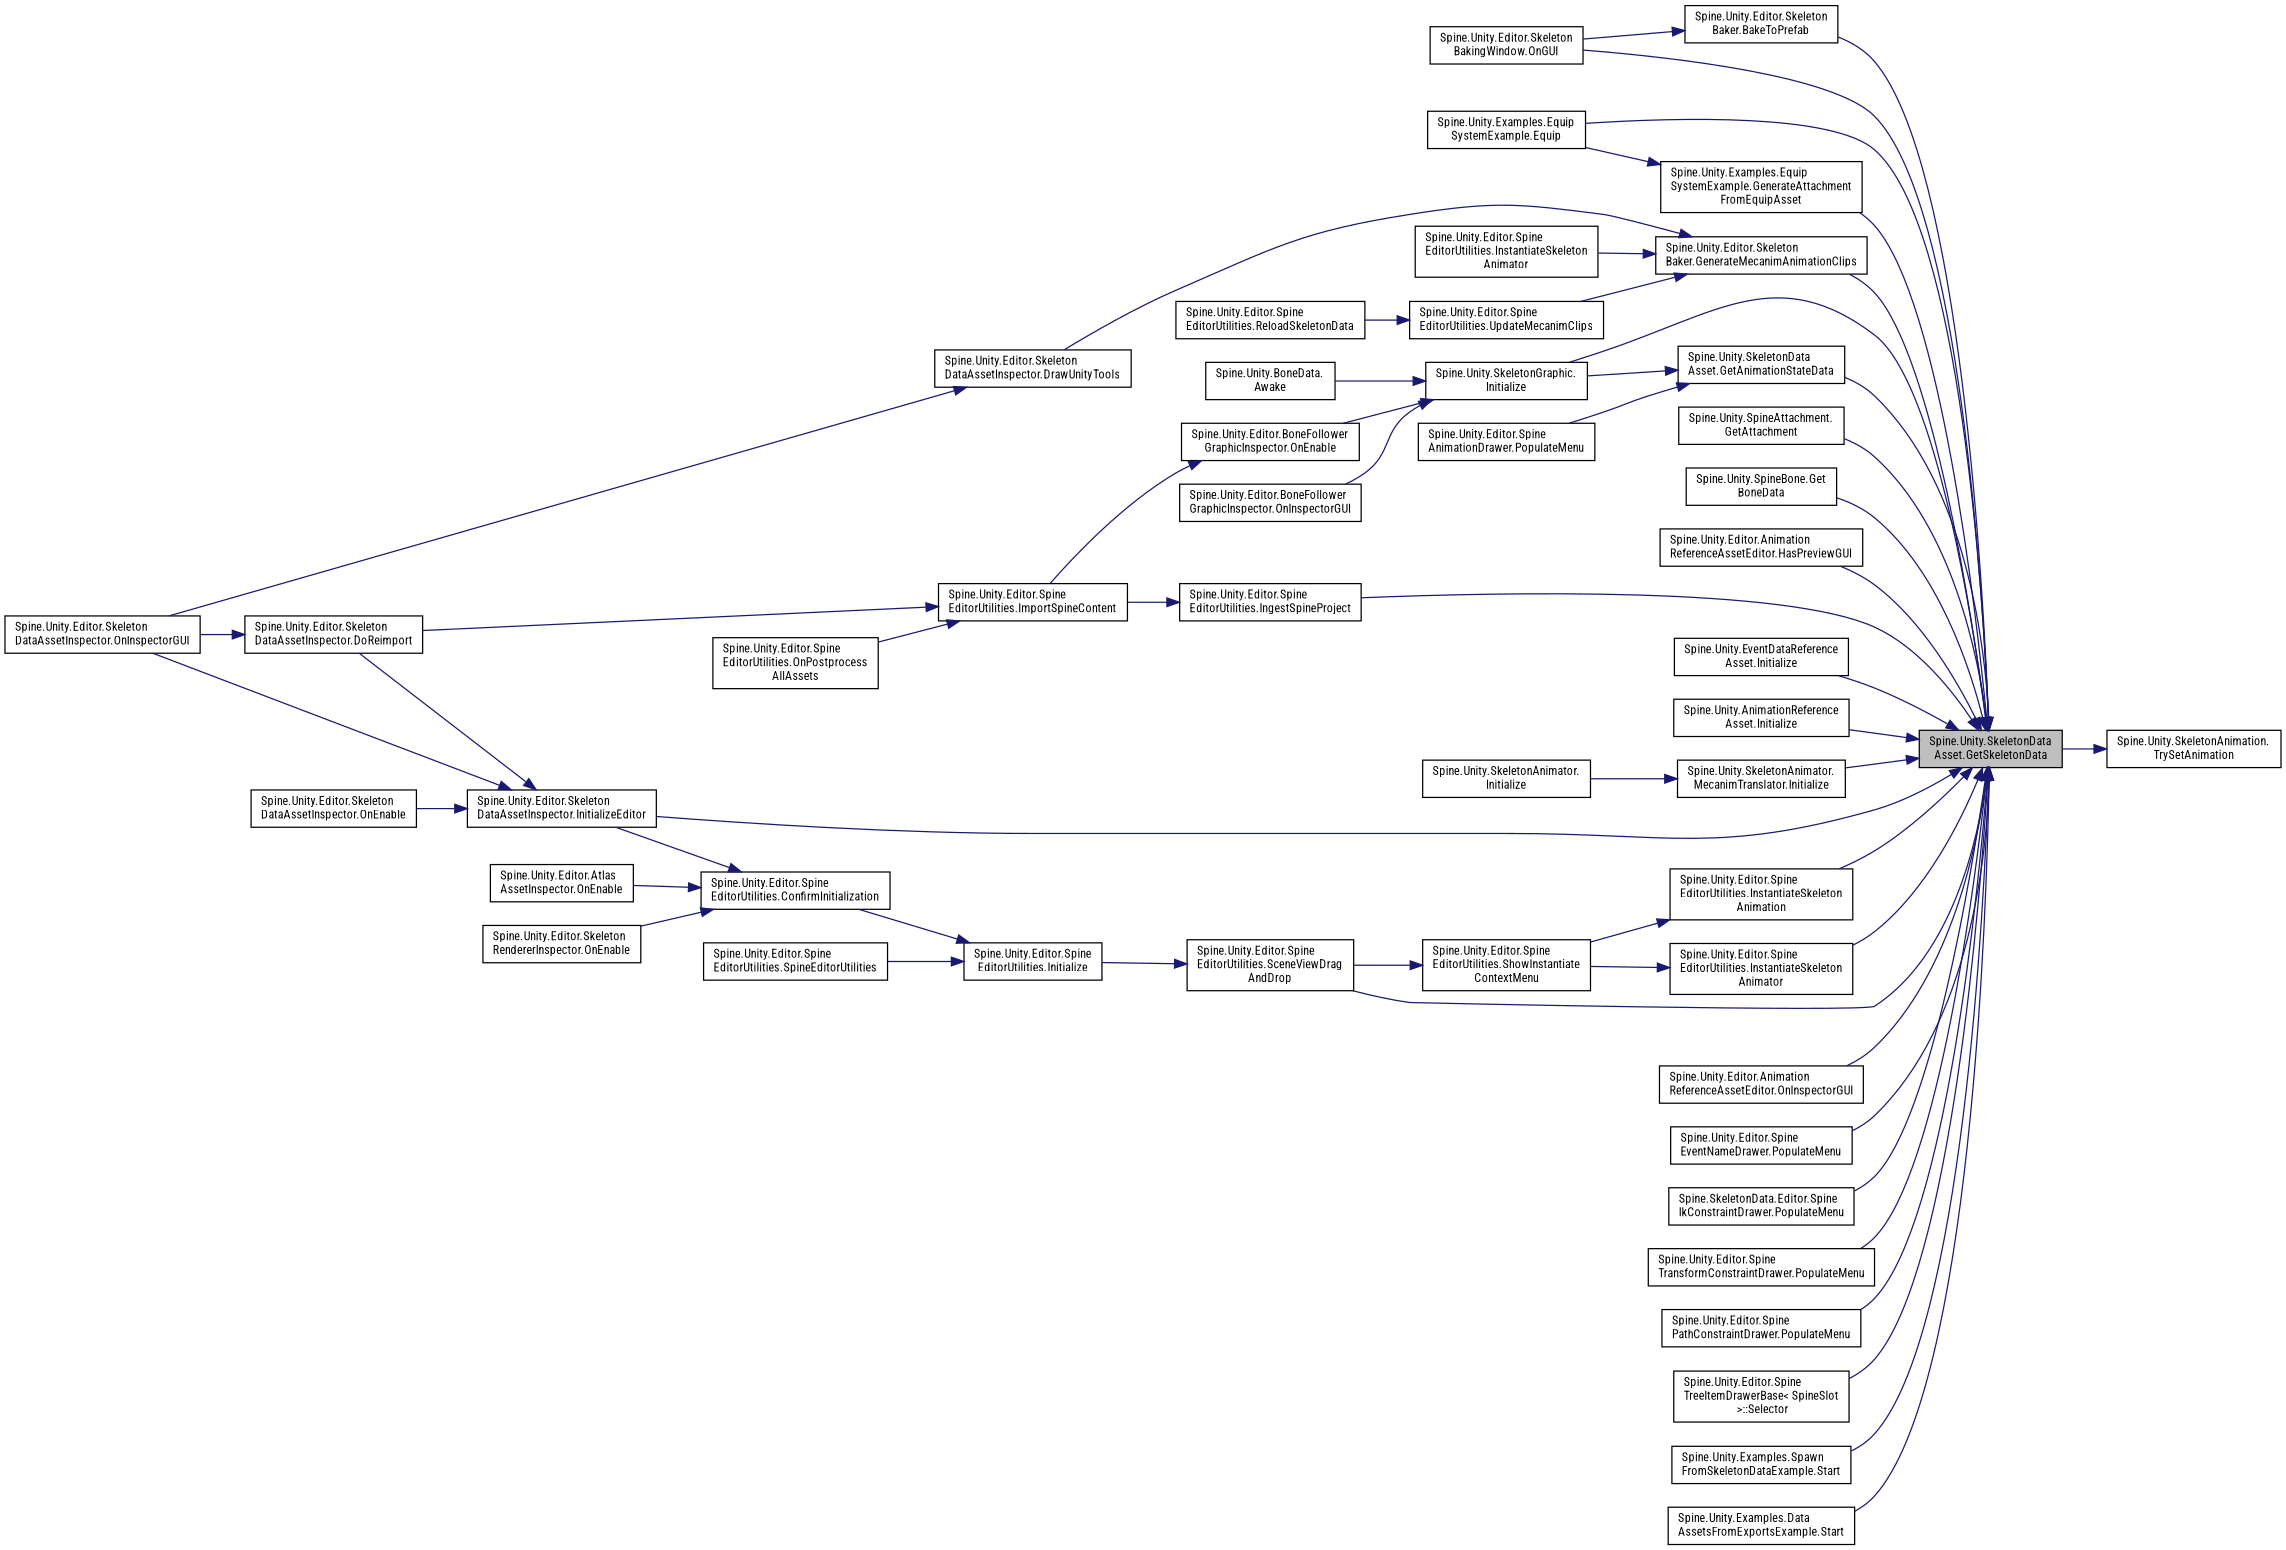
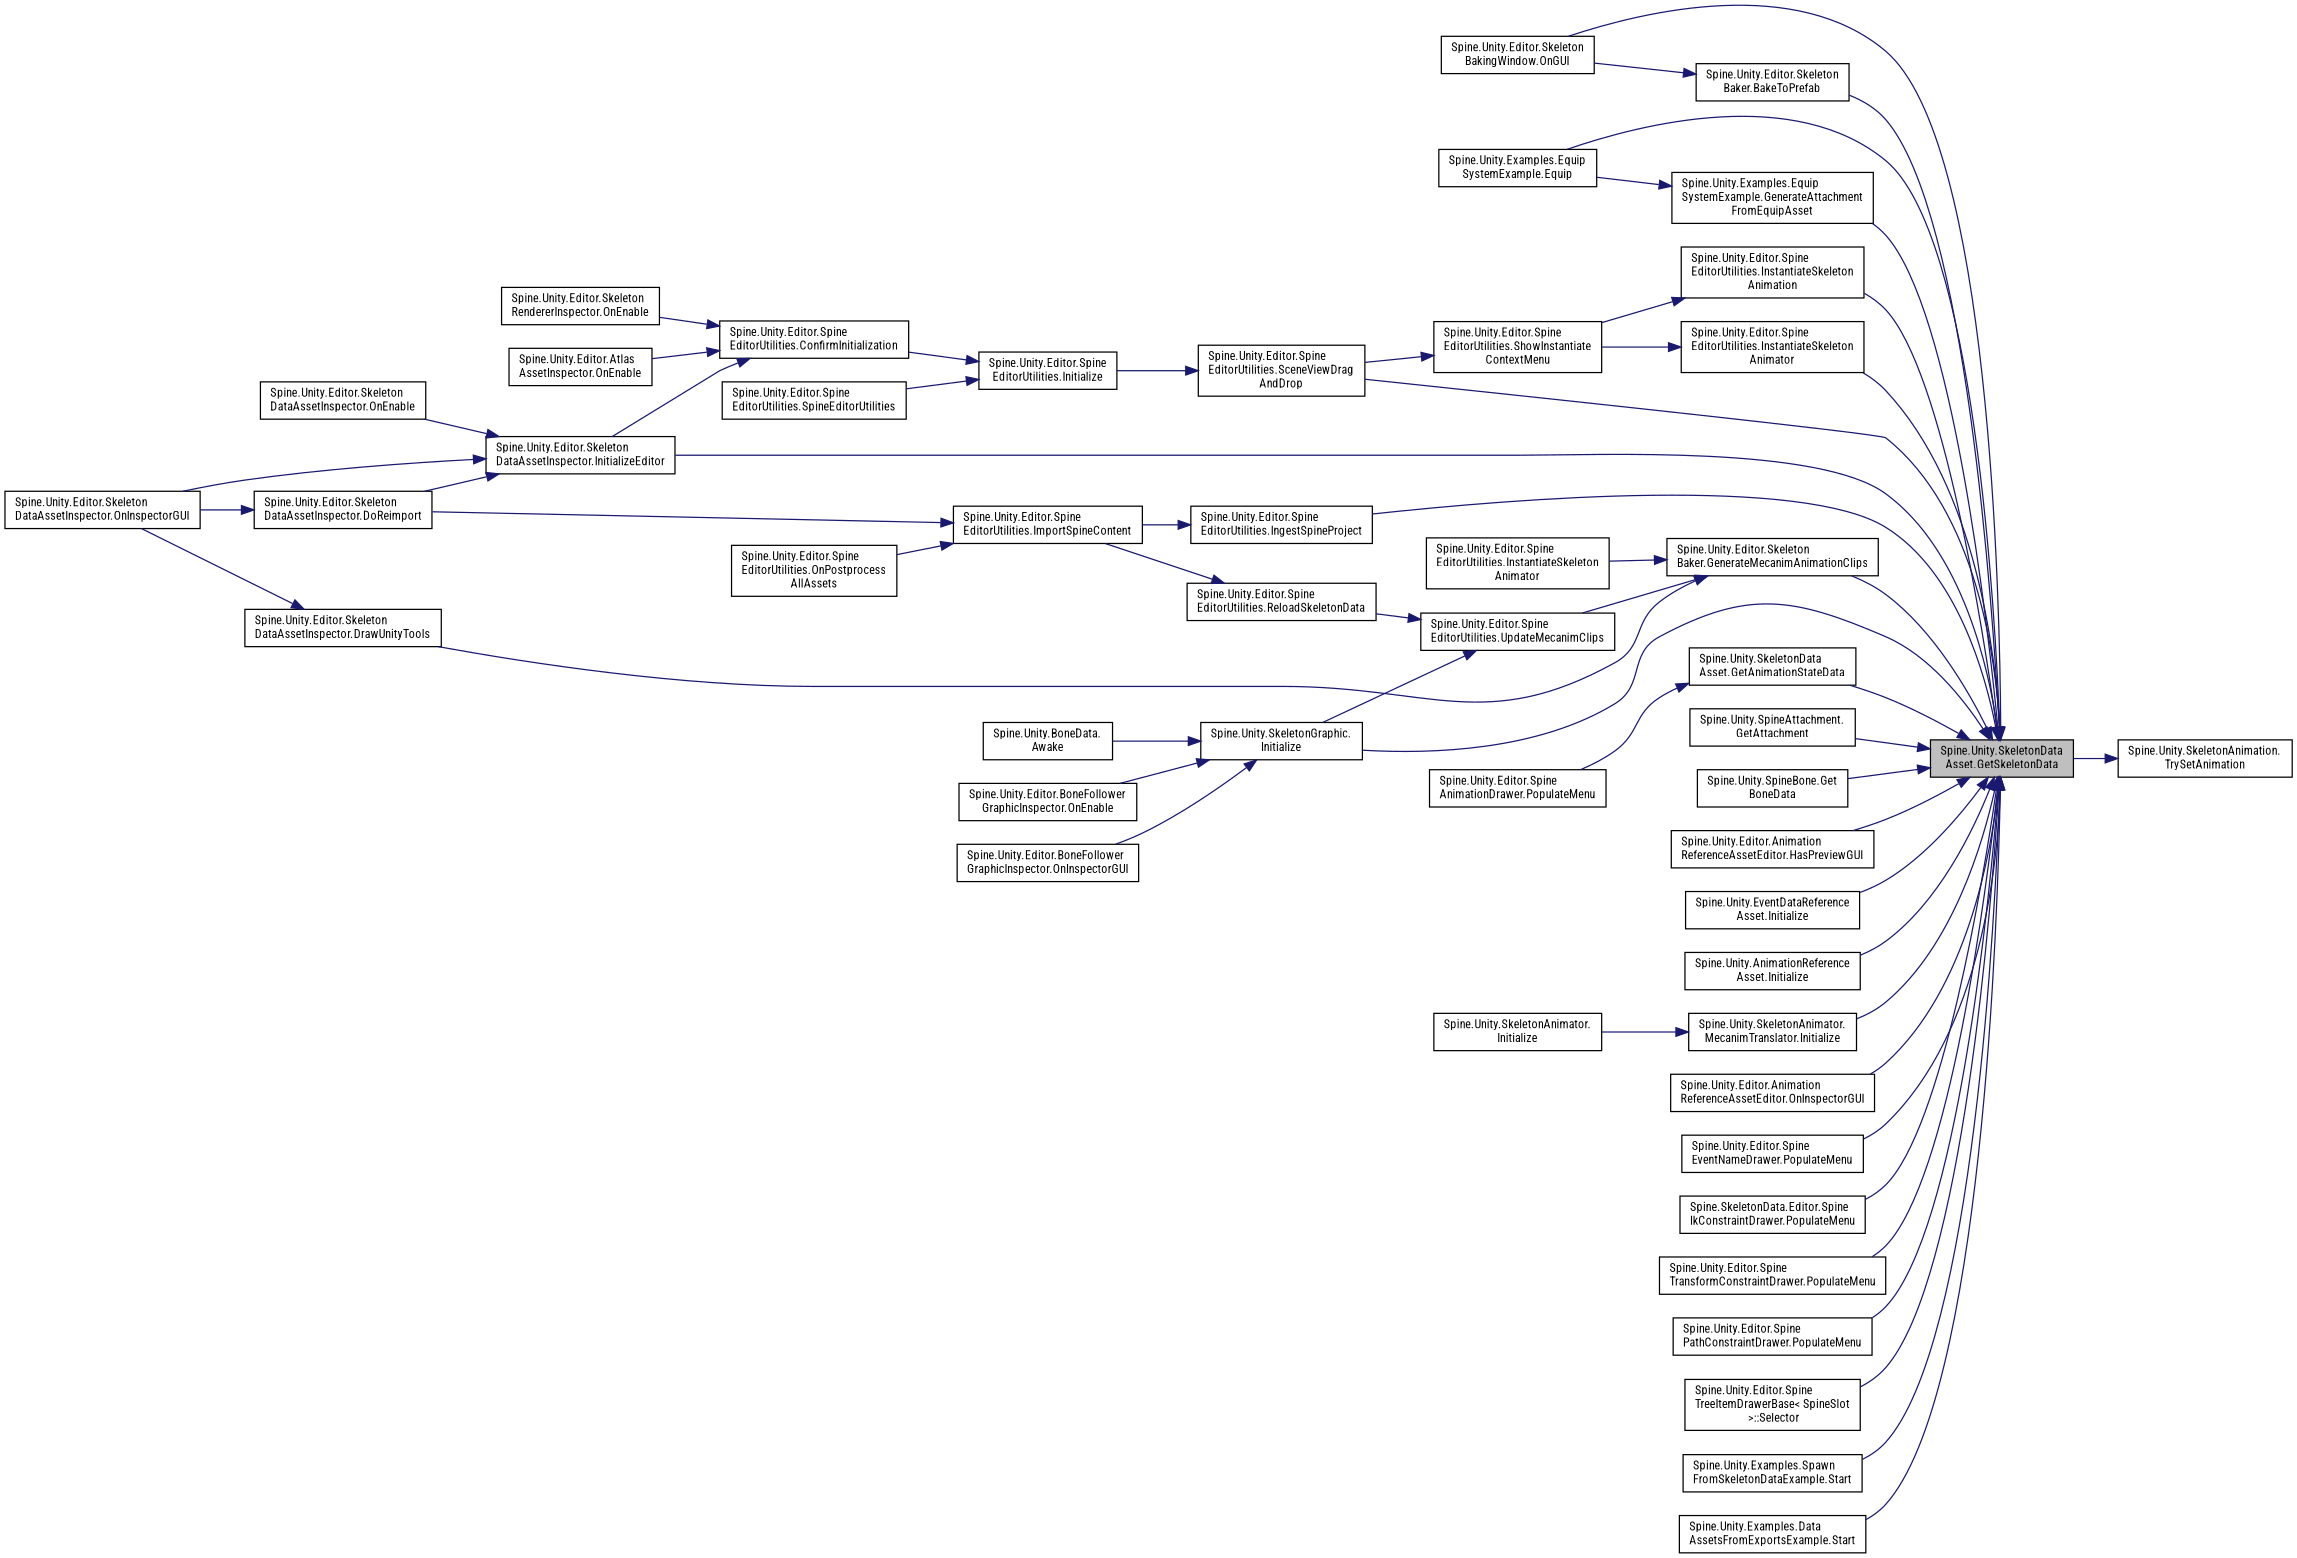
edge "Spine.Unity.SkeletonGraphic. Initialize" -> "Spine.Unity.SkeletonData Asset.GetAnimationStateData": now "Spine.Unity.SkeletonGraphic. Initialize" -> "Spine.Unity.Editor.Spine EditorUtilities.UpdateMecanimClips"
edge "Spine.Unity.Editor.Spine EditorUtilities.ImportSpineContent" -> "Spine.Unity.Editor.BoneFollower GraphicInspector.OnEnable": now "Spine.Unity.Editor.Spine EditorUtilities.ImportSpineContent" -> "Spine.Unity.Editor.Spine EditorUtilities.ReloadSkeletonData"
